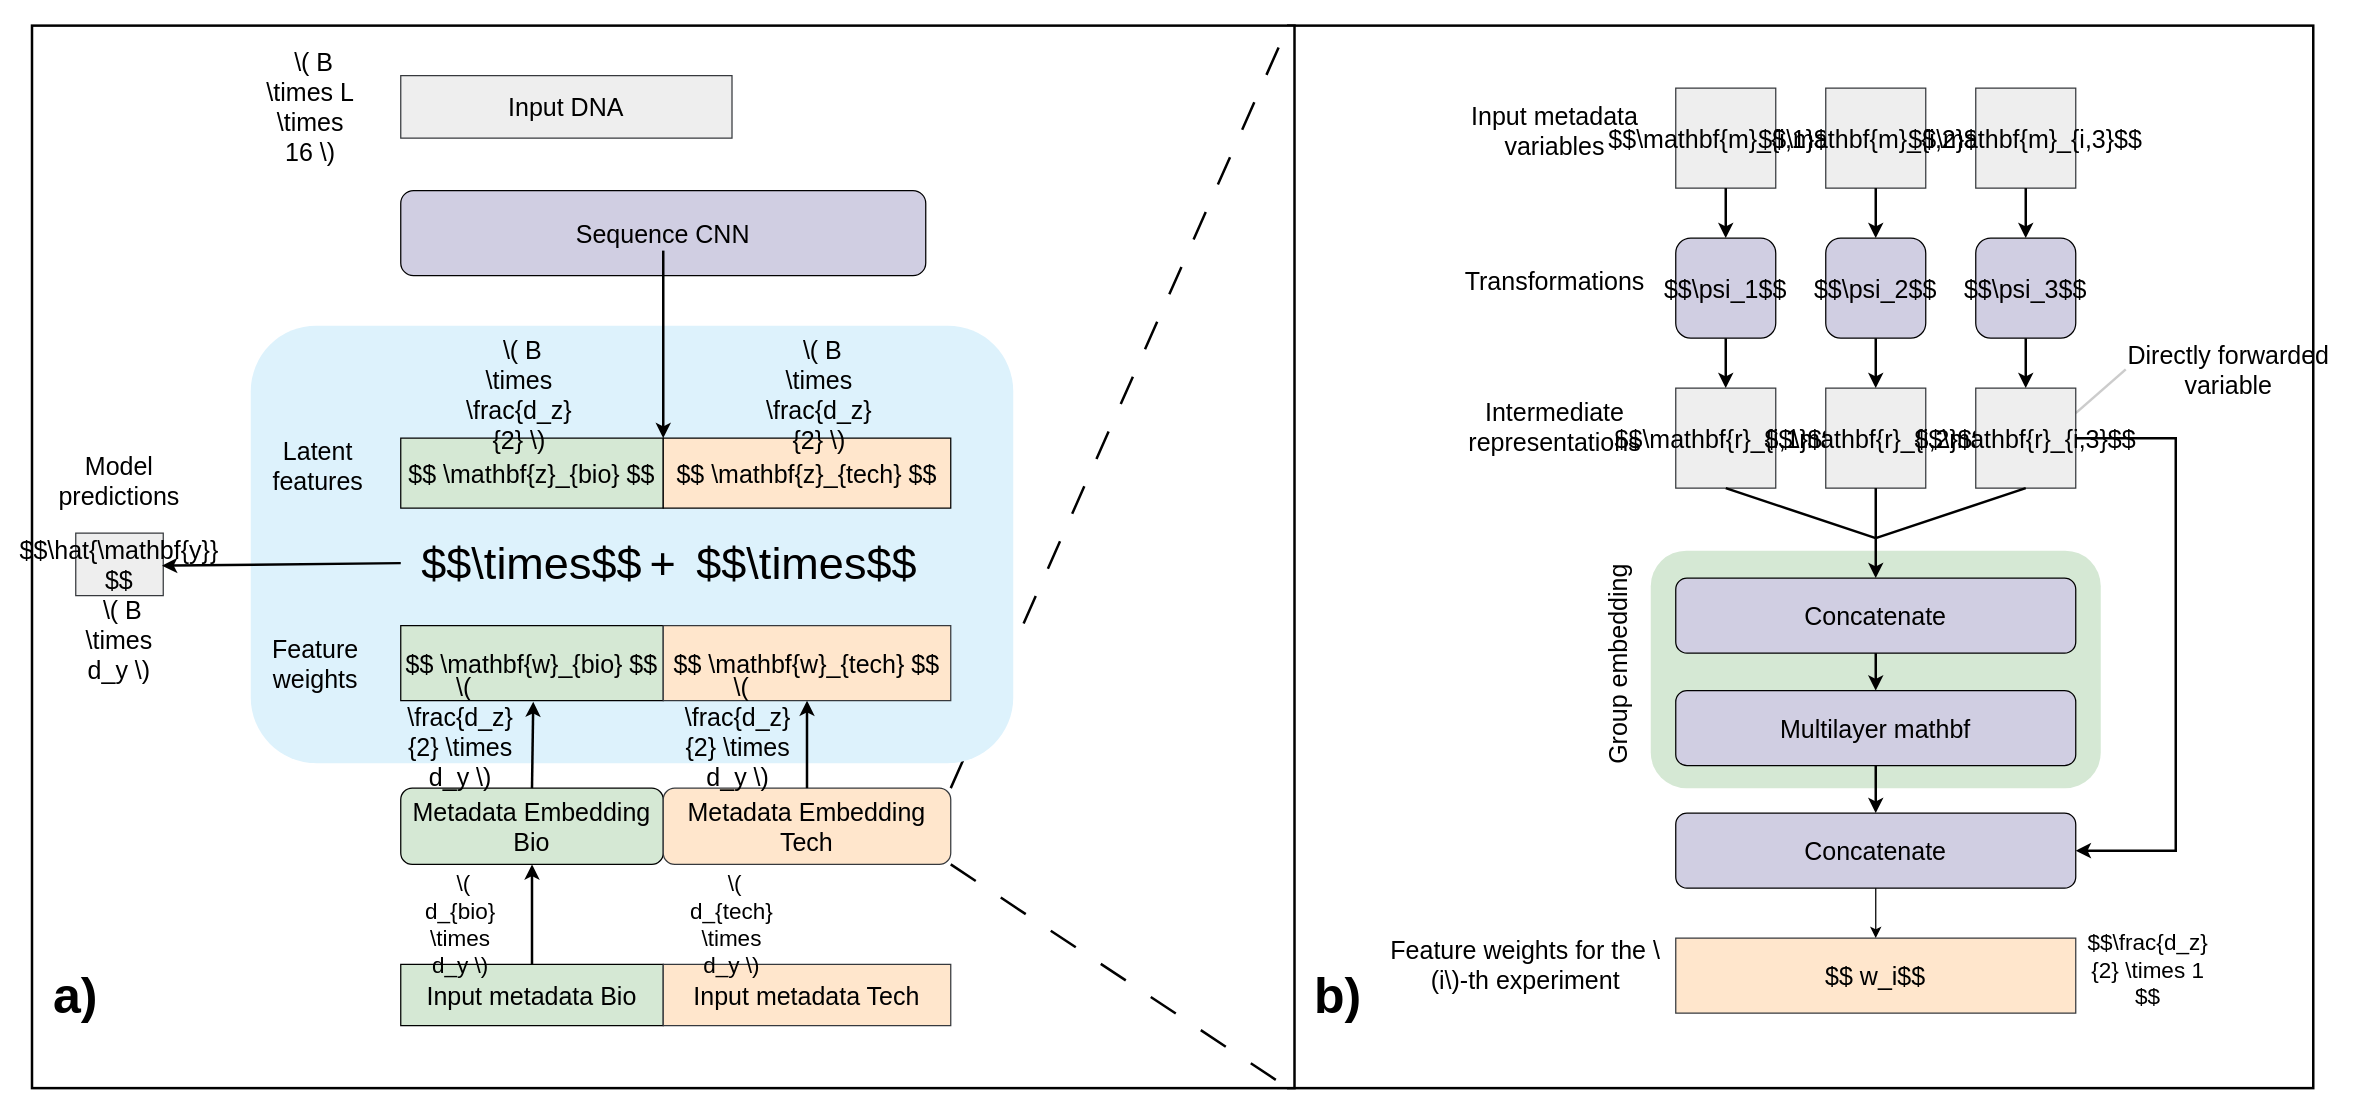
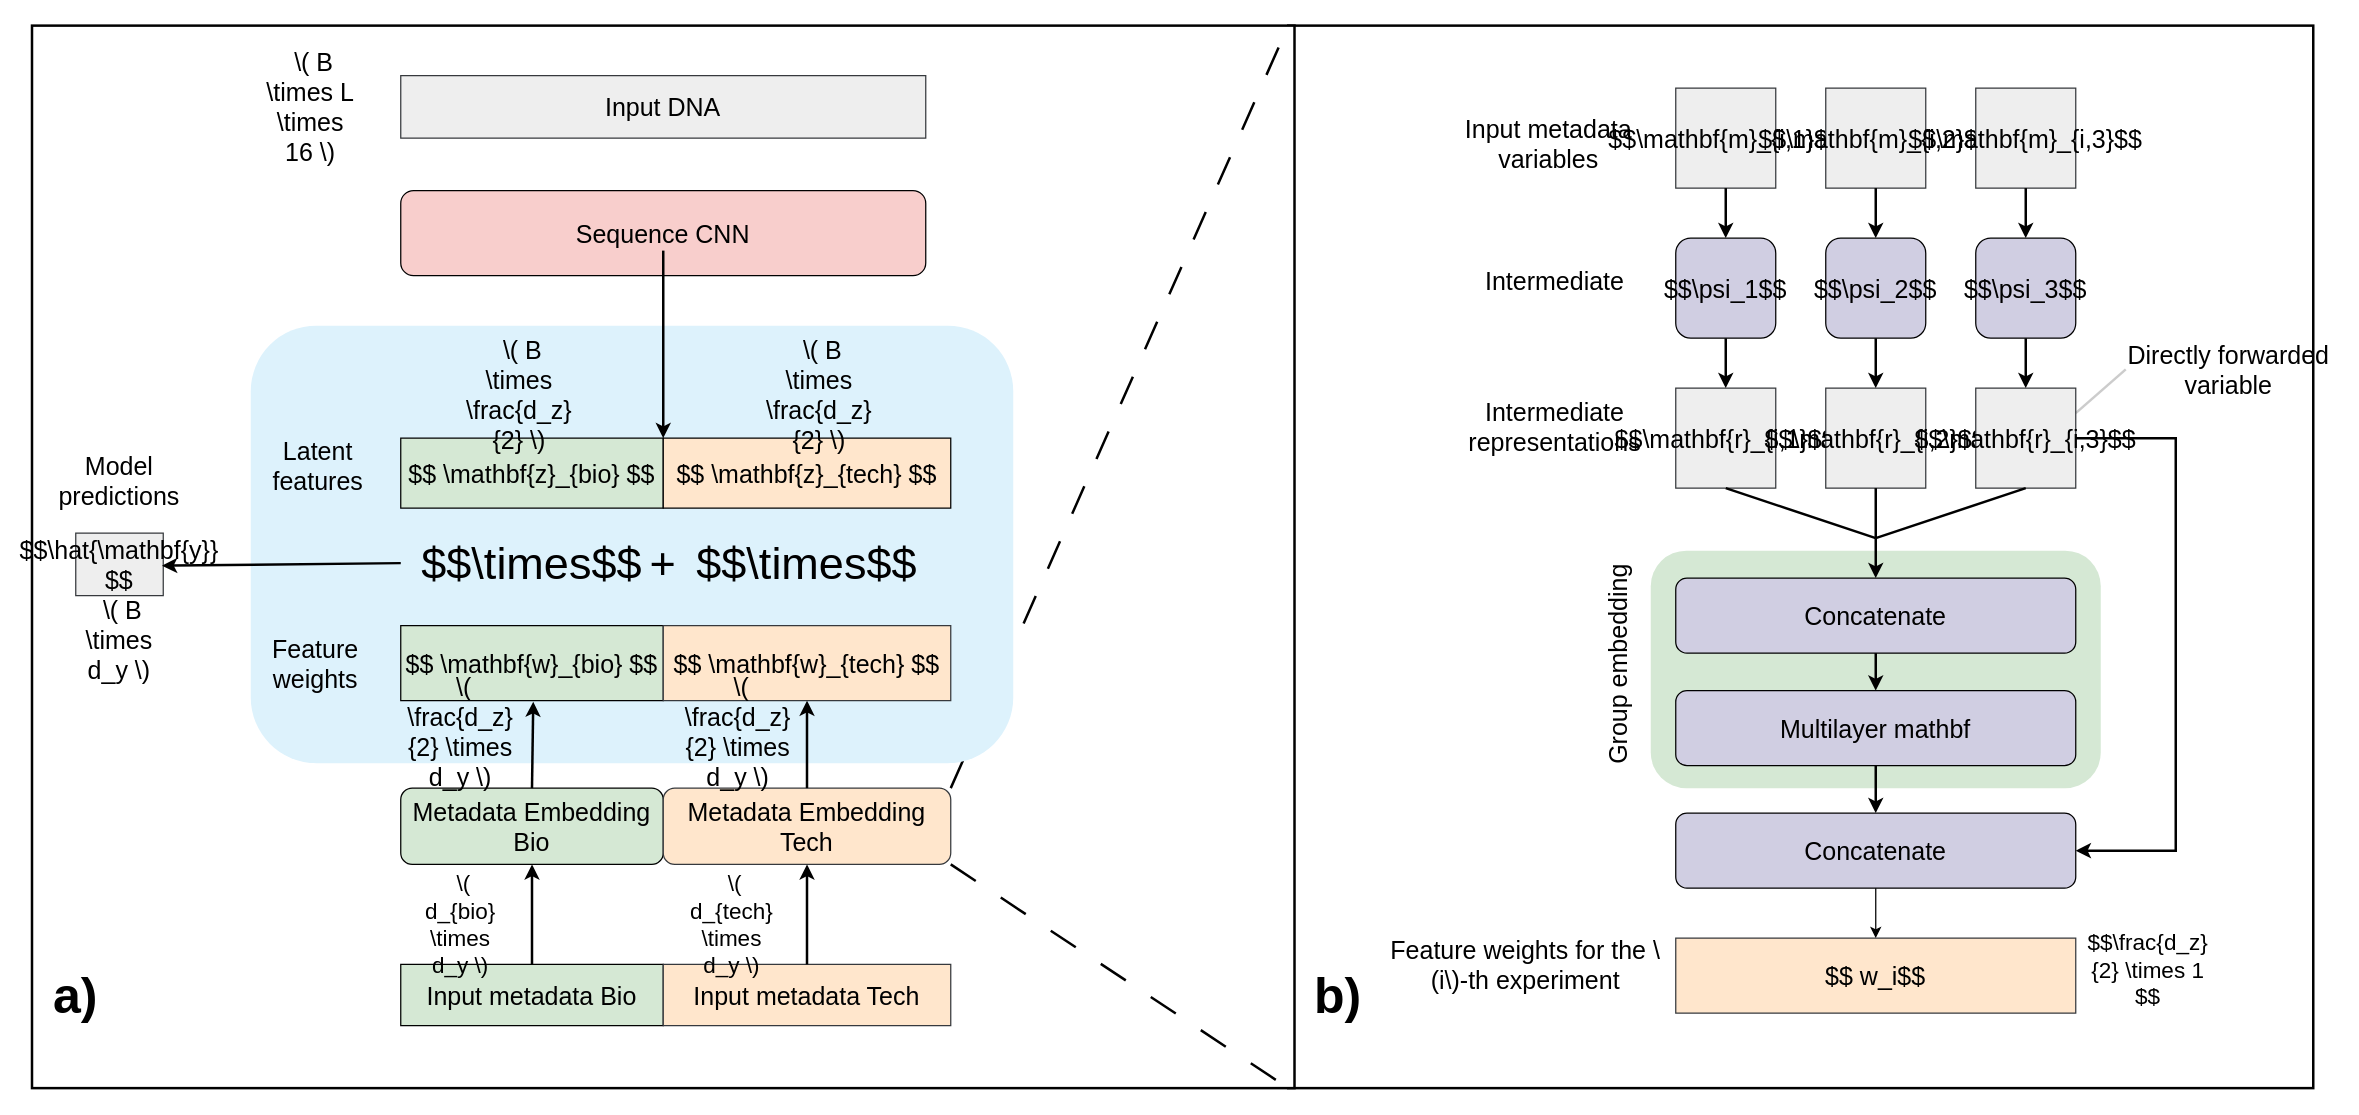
node "Input DNA": size 331x63 -> 525x63
node "Input metadata variables": moved (1555, 131) -> (1549, 143)
node "Sequence CNN": fillcolor #d0cee2 -> #f8cecc
node "Transformations": label "Transformations" -> "Intermediate"
edge "Input metadata Tech" -> "Metadata Embedding Tech": added
